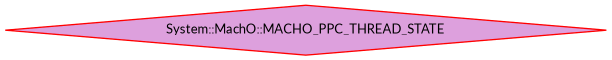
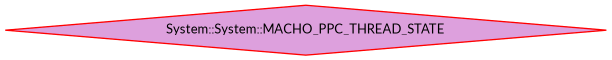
node "System::MachO::MACHO_PPC_THREAD_STATE": label "System::MachO::MACHO_PPC_THREAD_STATE" -> "System::System::MACHO_PPC_THREAD_STATE"
